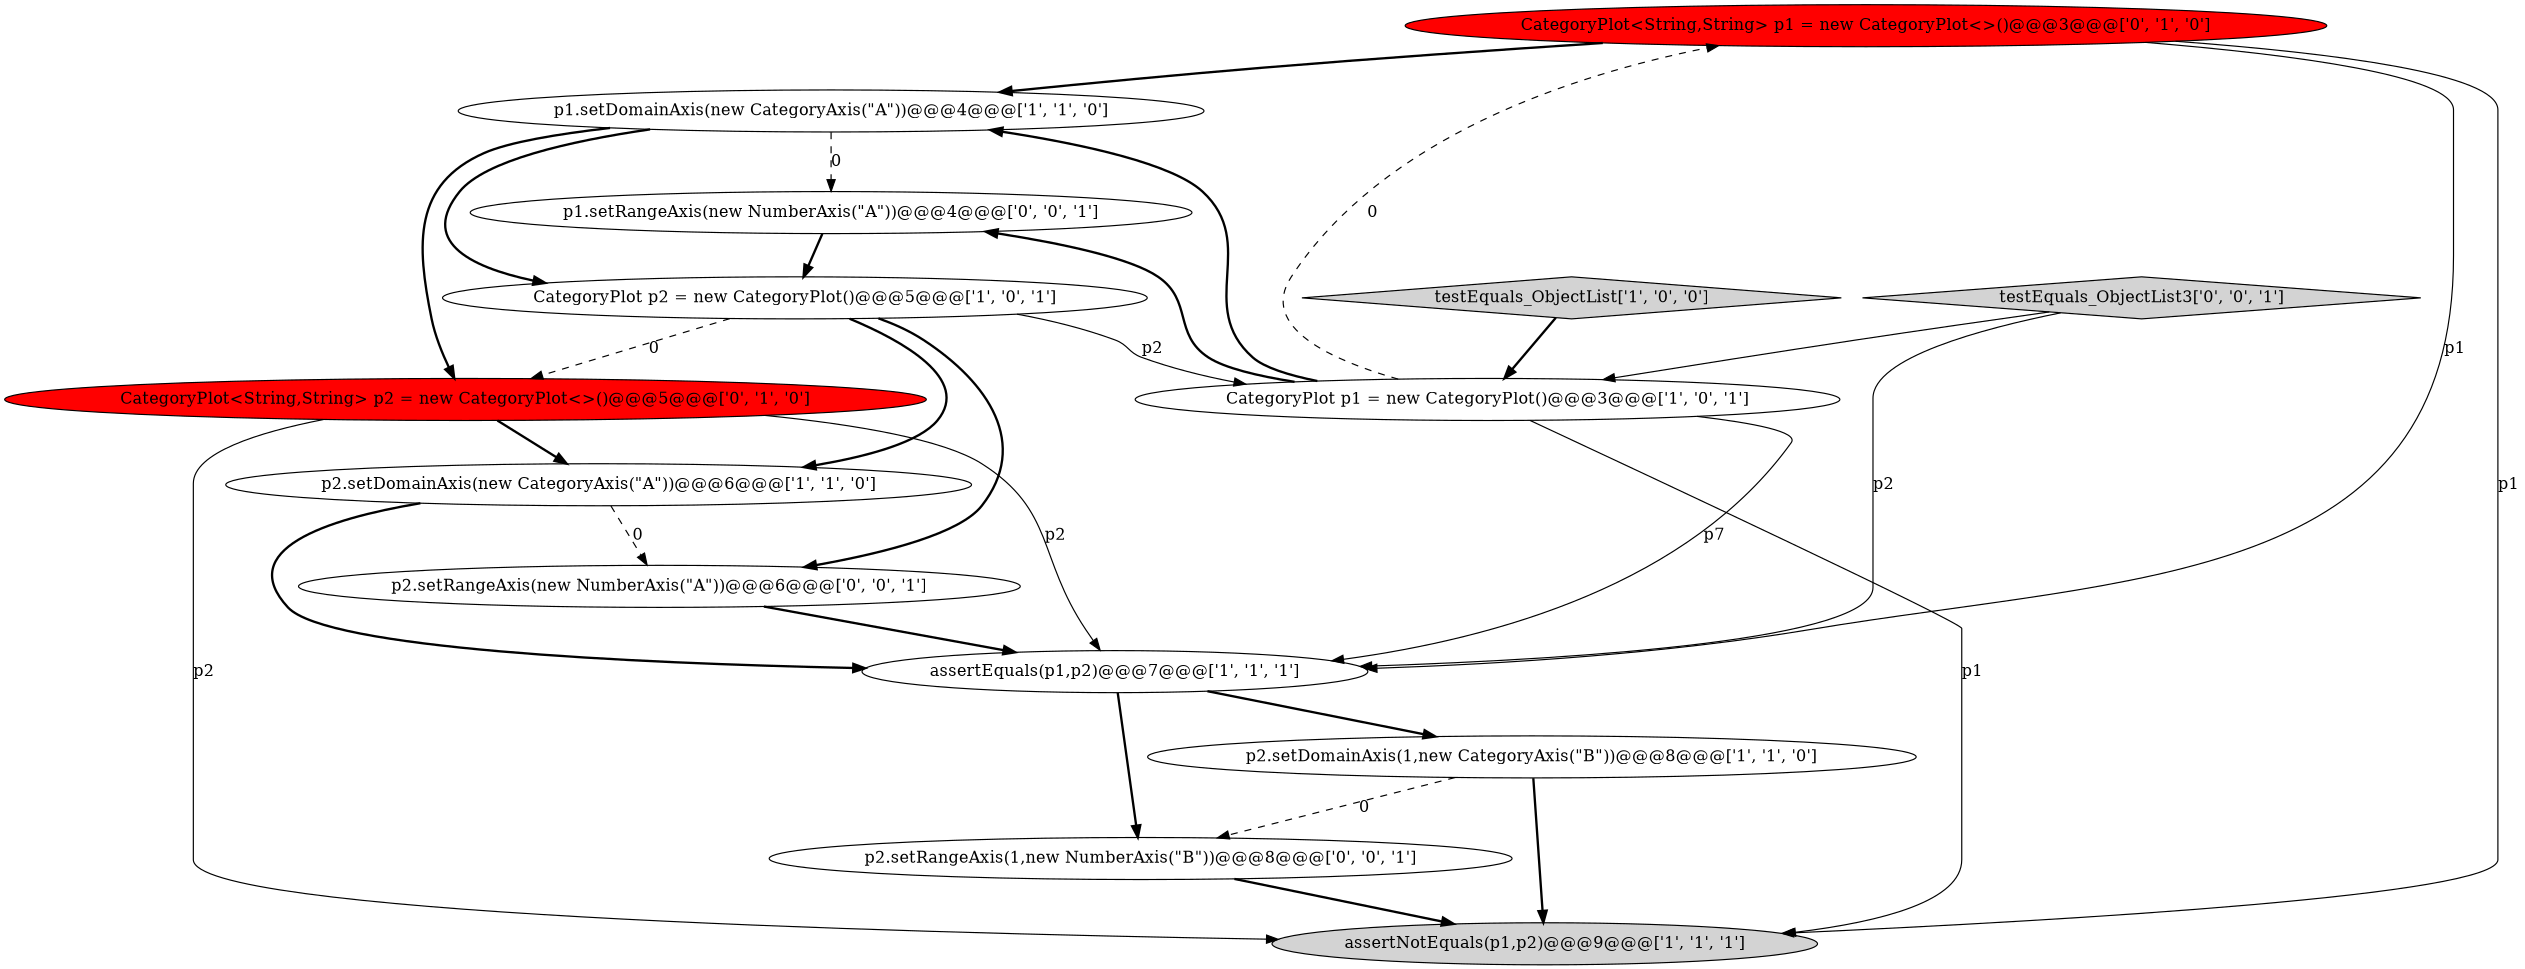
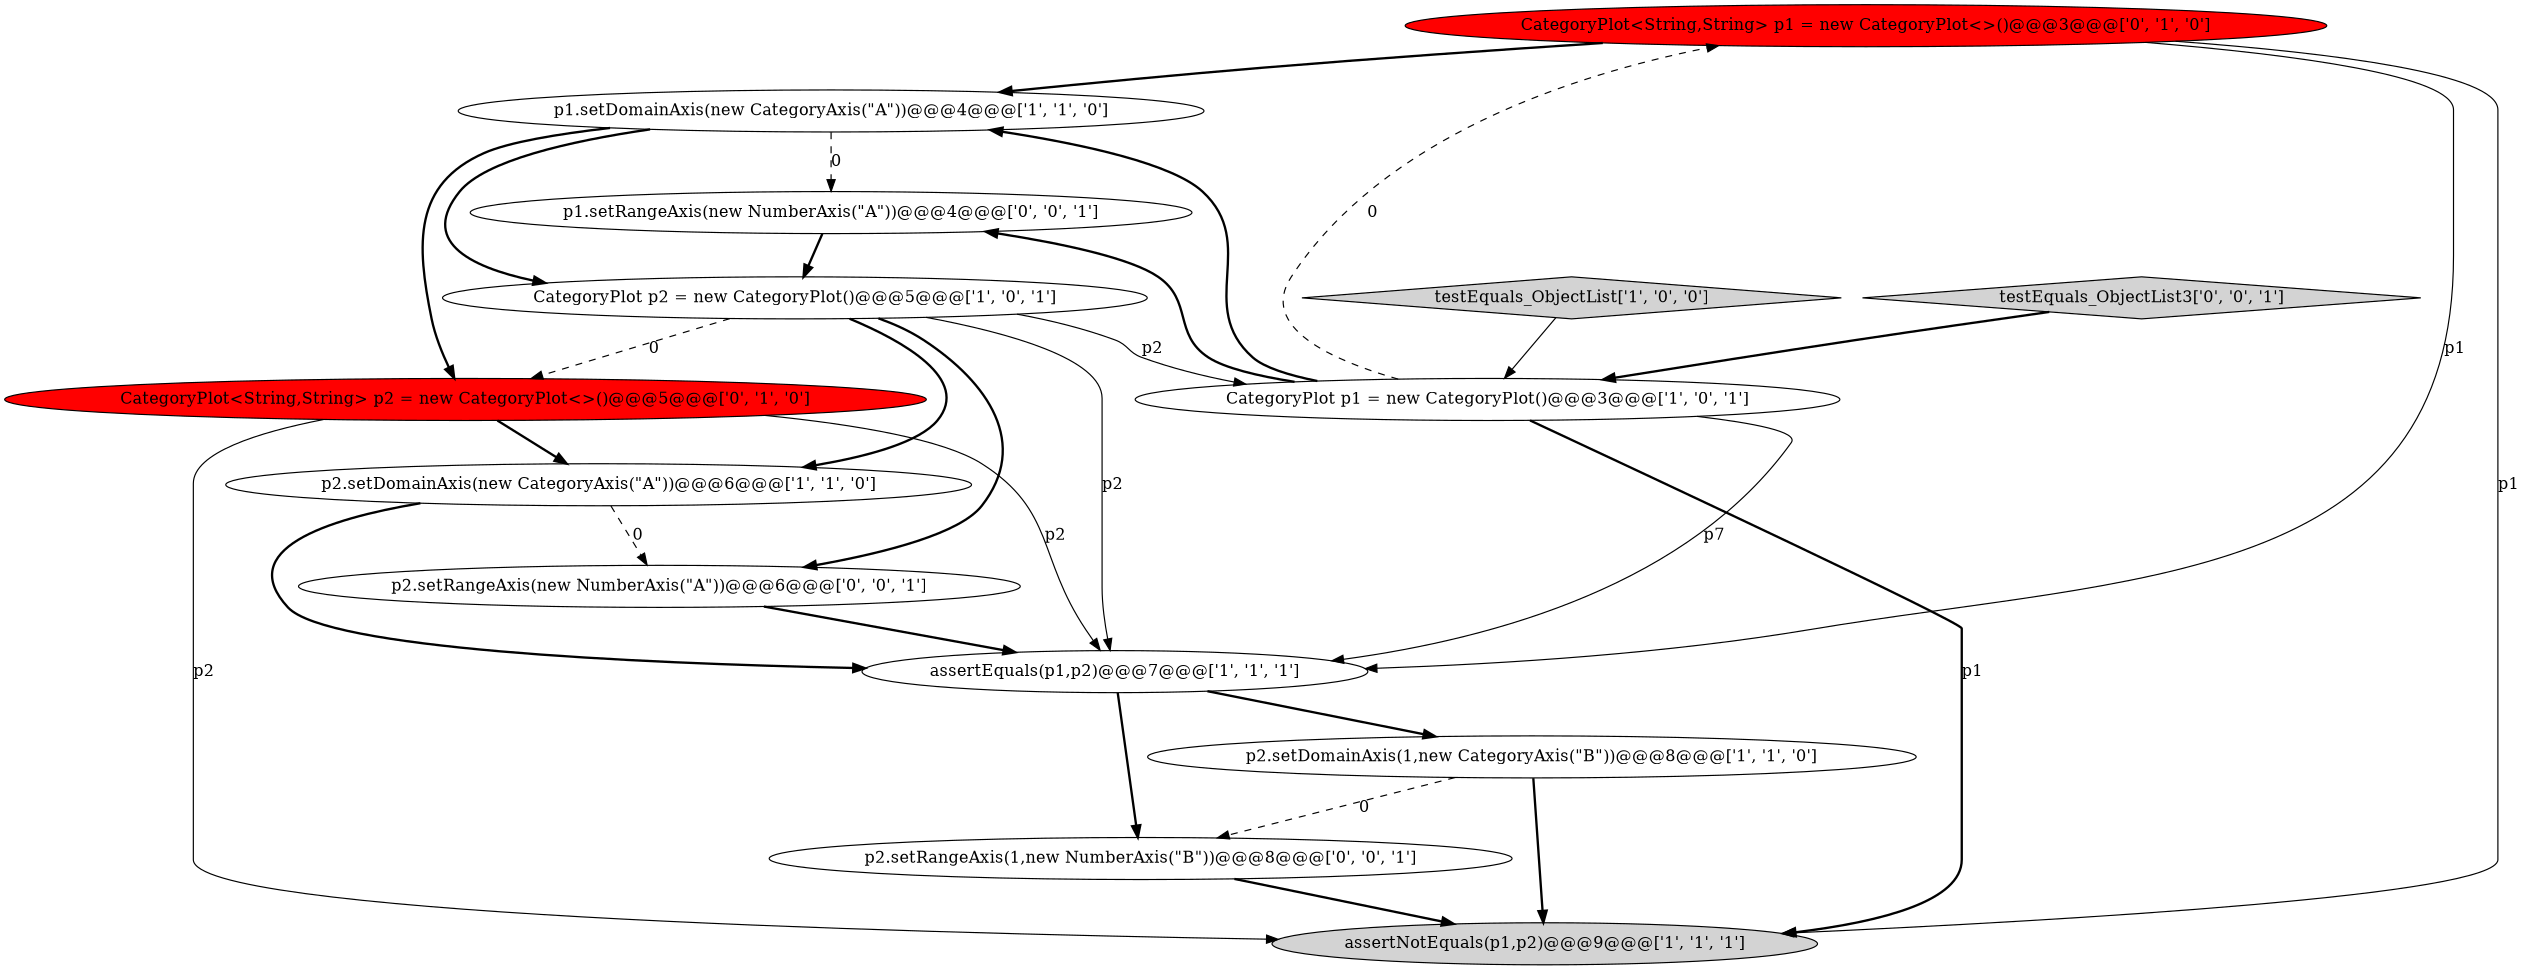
edge "testEquals_ObjectList['1', '0', '0']" -> "CategoryPlot p1 = new CategoryPlot()@@@3@@@['1', '0', '1']": style bold -> solid
edge "testEquals_ObjectList3['0', '0', '1']" -> "CategoryPlot p1 = new CategoryPlot()@@@3@@@['1', '0', '1']": style solid -> bold
edge "CategoryPlot p1 = new CategoryPlot()@@@3@@@['1', '0', '1']" -> "assertNotEquals(p1,p2)@@@9@@@['1', '1', '1']": style solid -> bold
edge "testEquals_ObjectList3['0', '0', '1']" -> "assertEquals(p1,p2)@@@7@@@['1', '1', '1']": now "CategoryPlot p2 = new CategoryPlot()@@@5@@@['1', '0', '1']" -> "assertEquals(p1,p2)@@@7@@@['1', '1', '1']"
